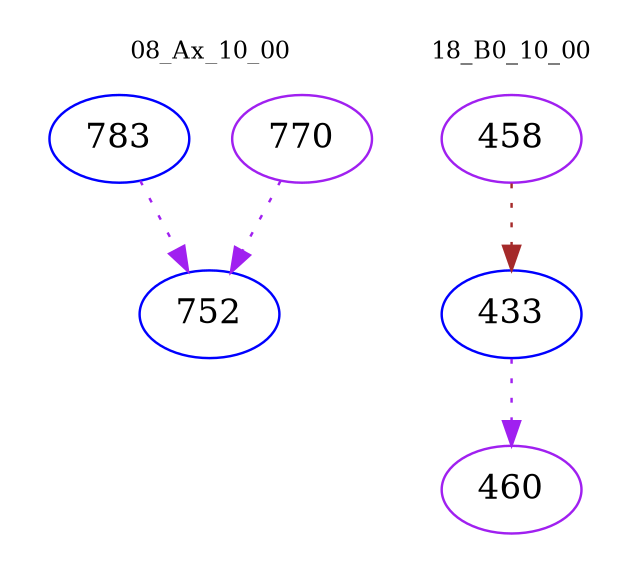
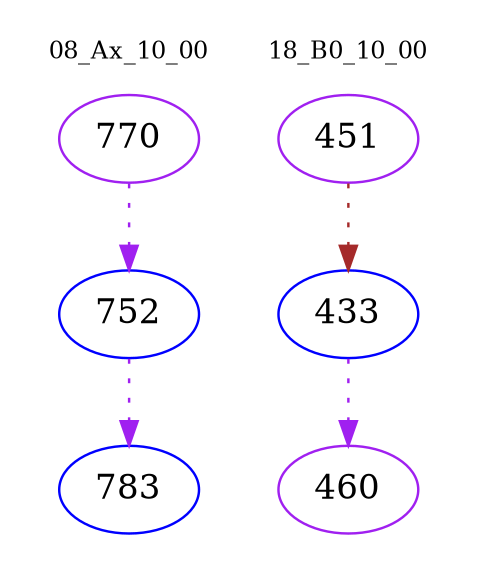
node "458": label "458" -> "451"
edge "783" -> "752": reversed
